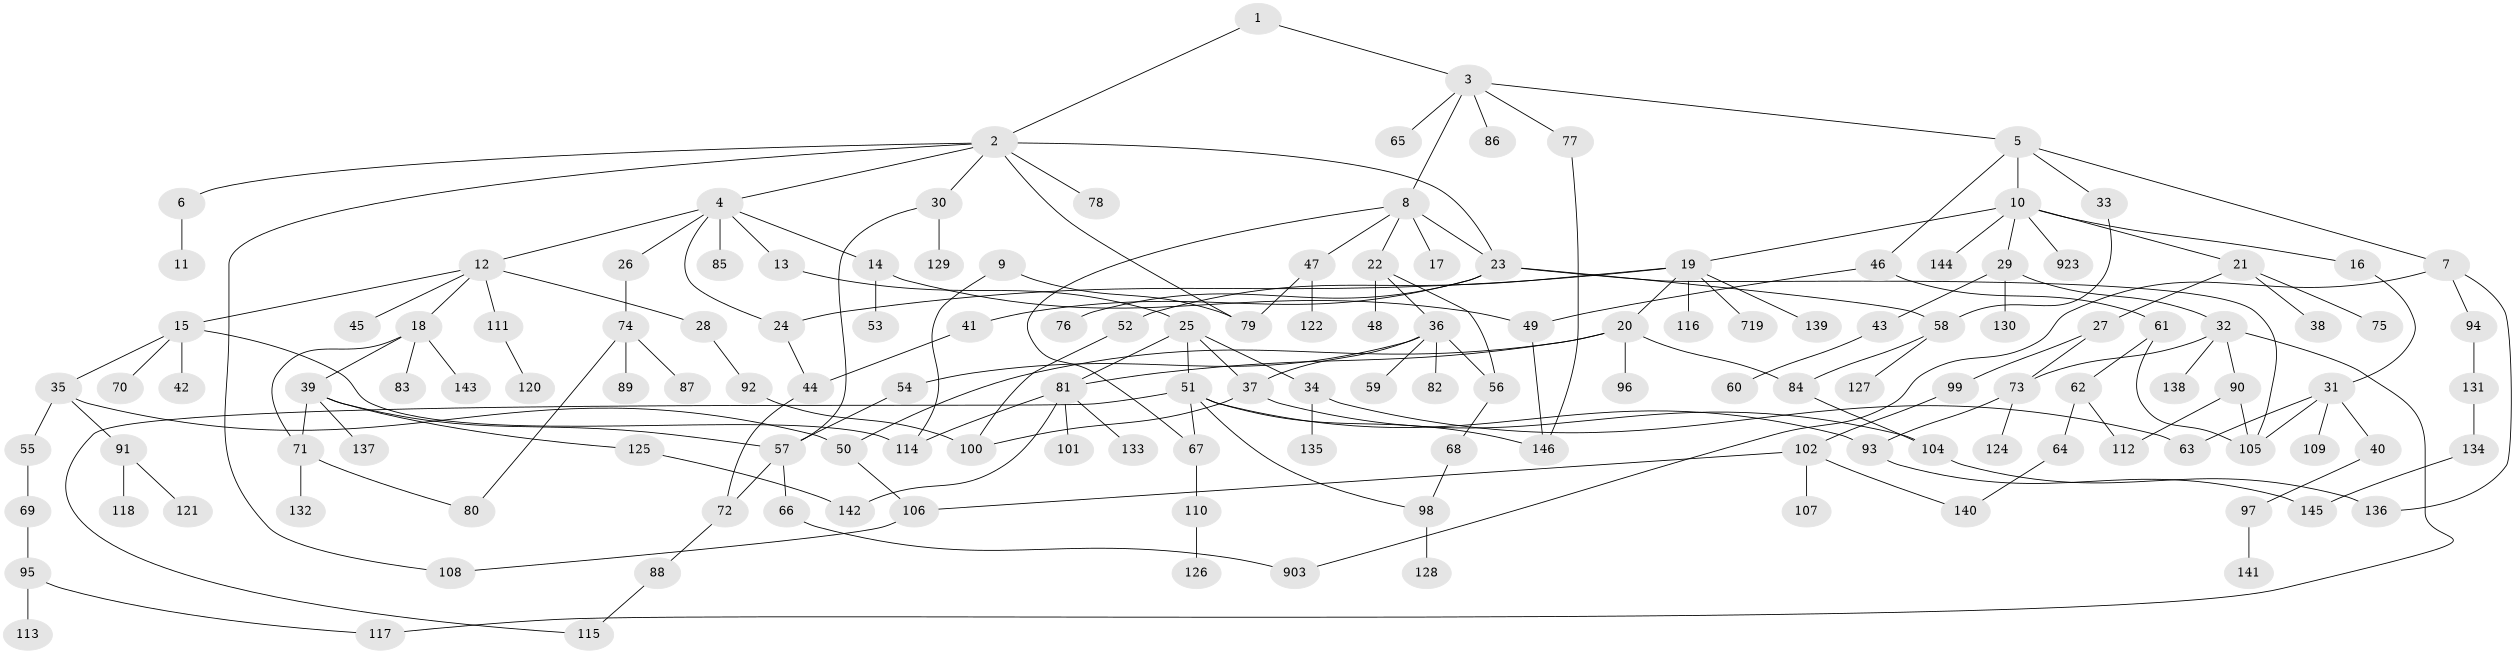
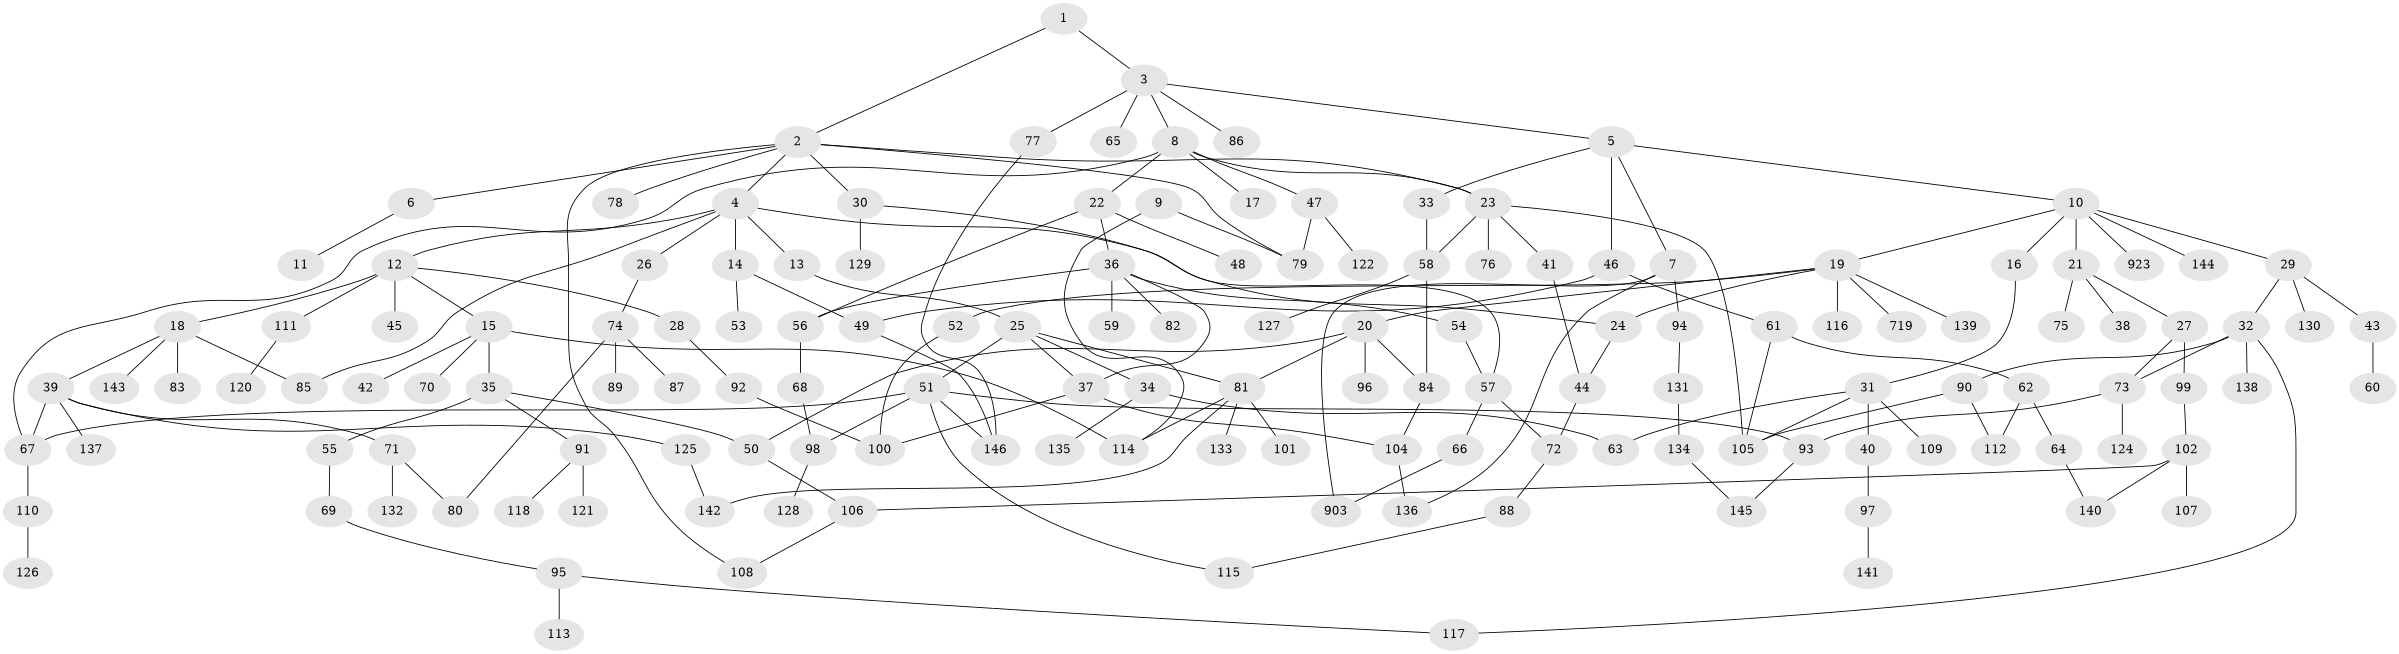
edge "18" -- "71": now "18" -- "85"
edge "39" -- "57": now "39" -- "67"
